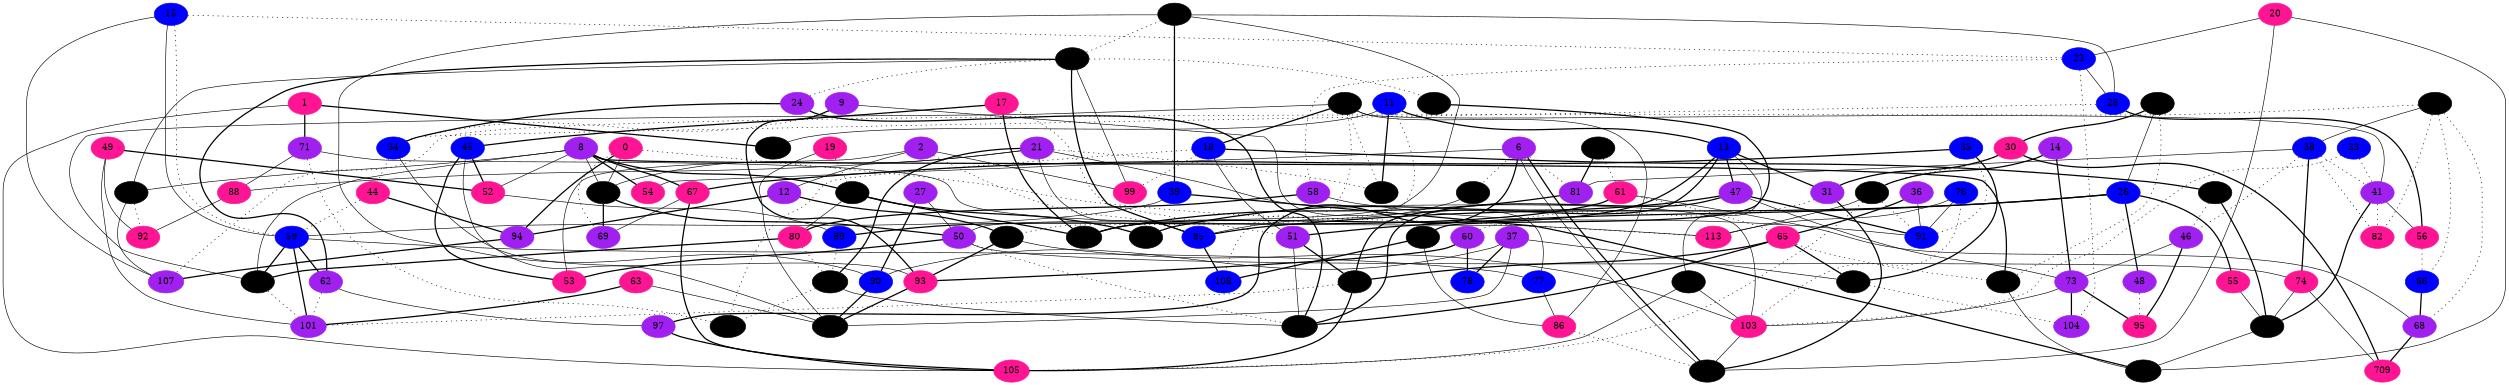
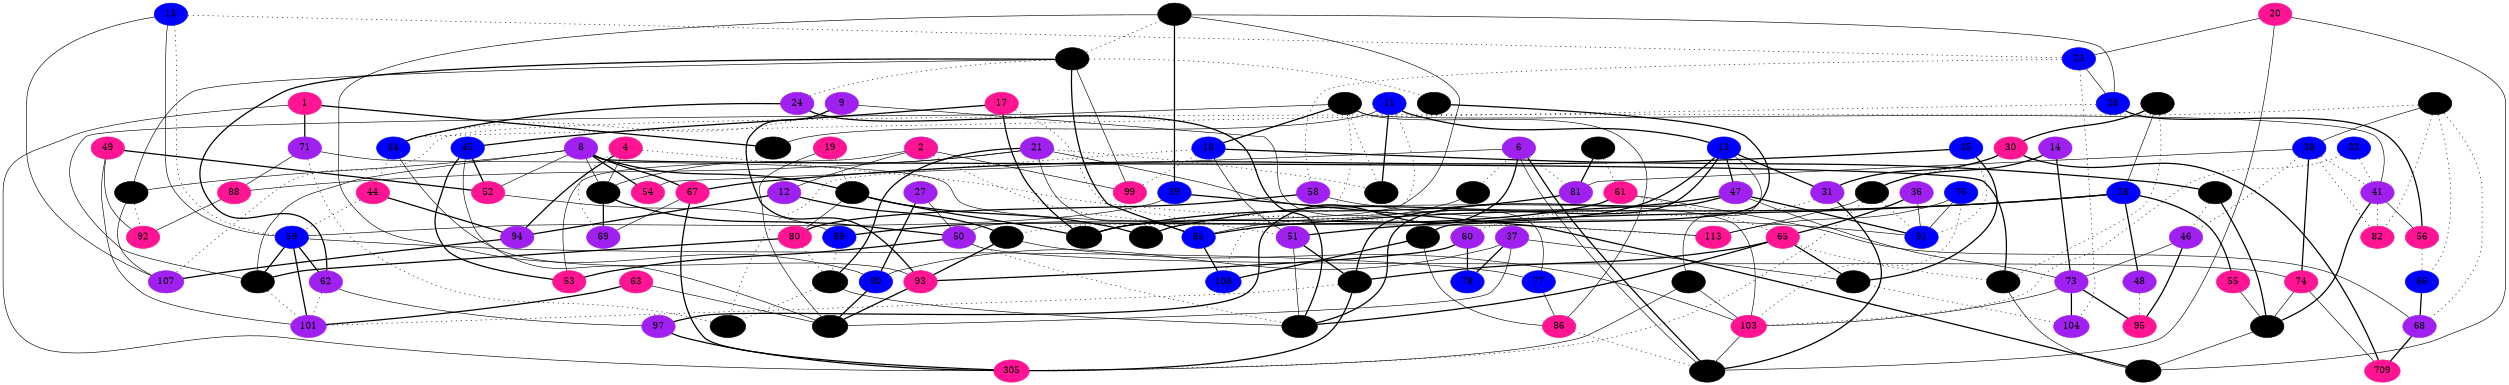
node "0": label "0" -> "4"
node "2": fillcolor purple -> deeppink
node "105": label "105" -> "305"
